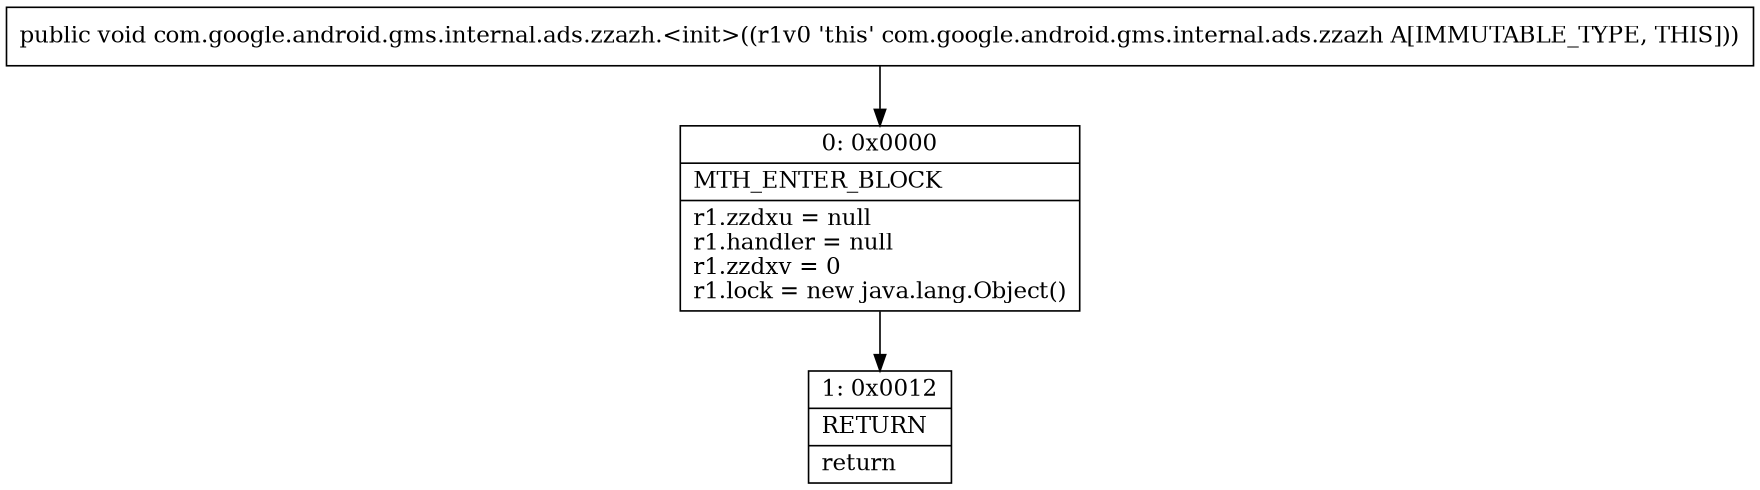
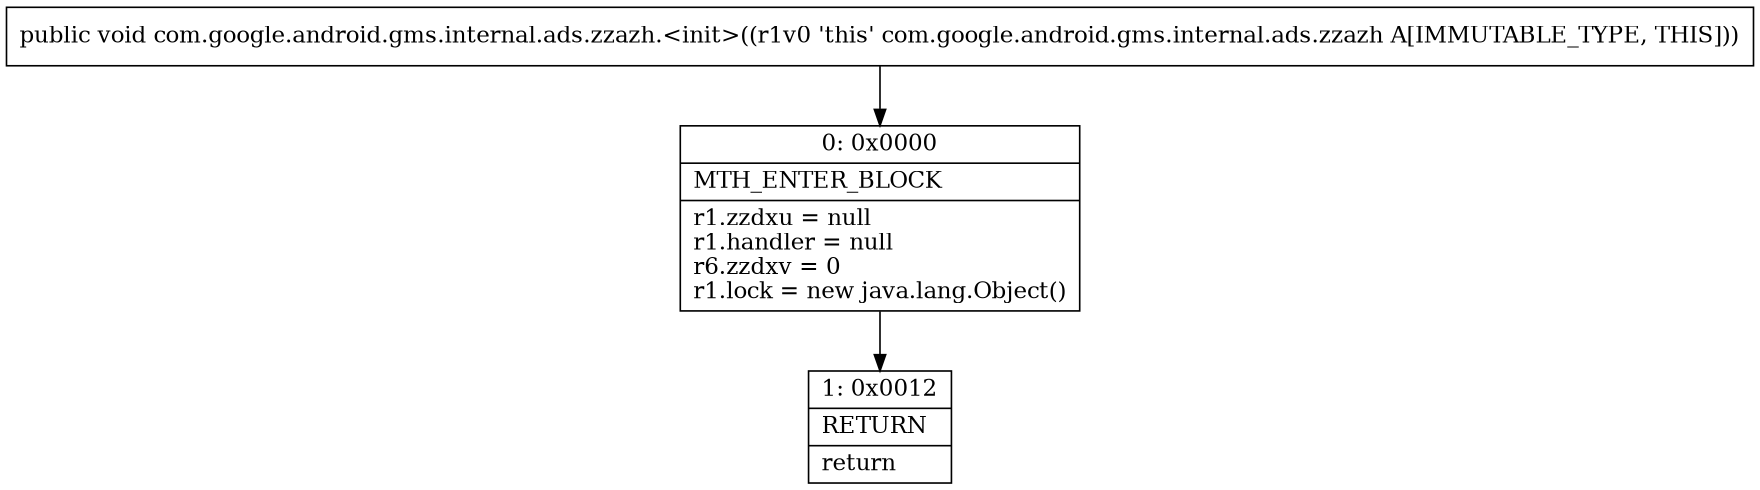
node "0: 0x0000": text "r1.zzdxv = 0" -> "r6.zzdxv = 0"
